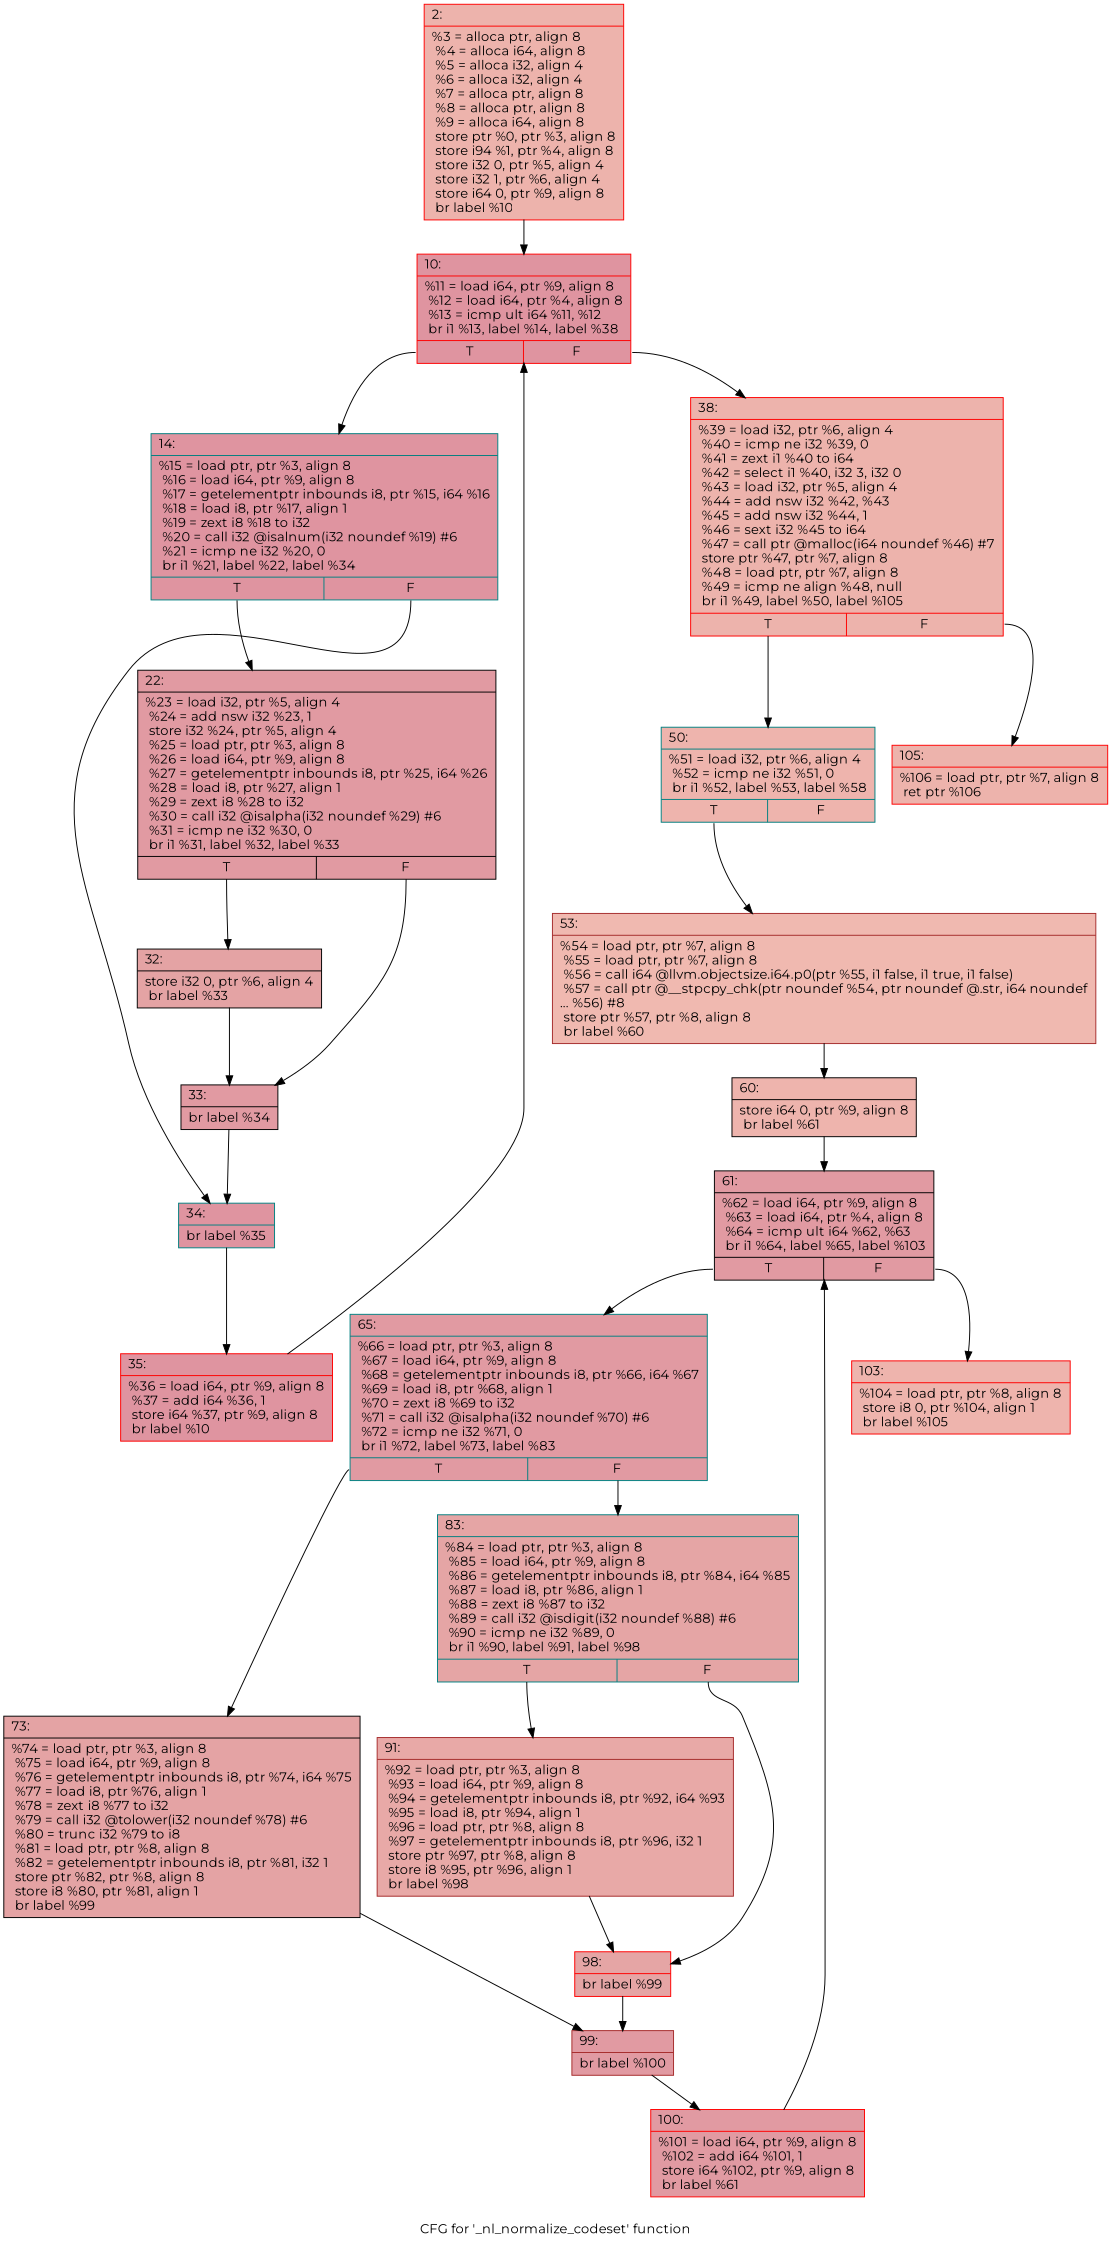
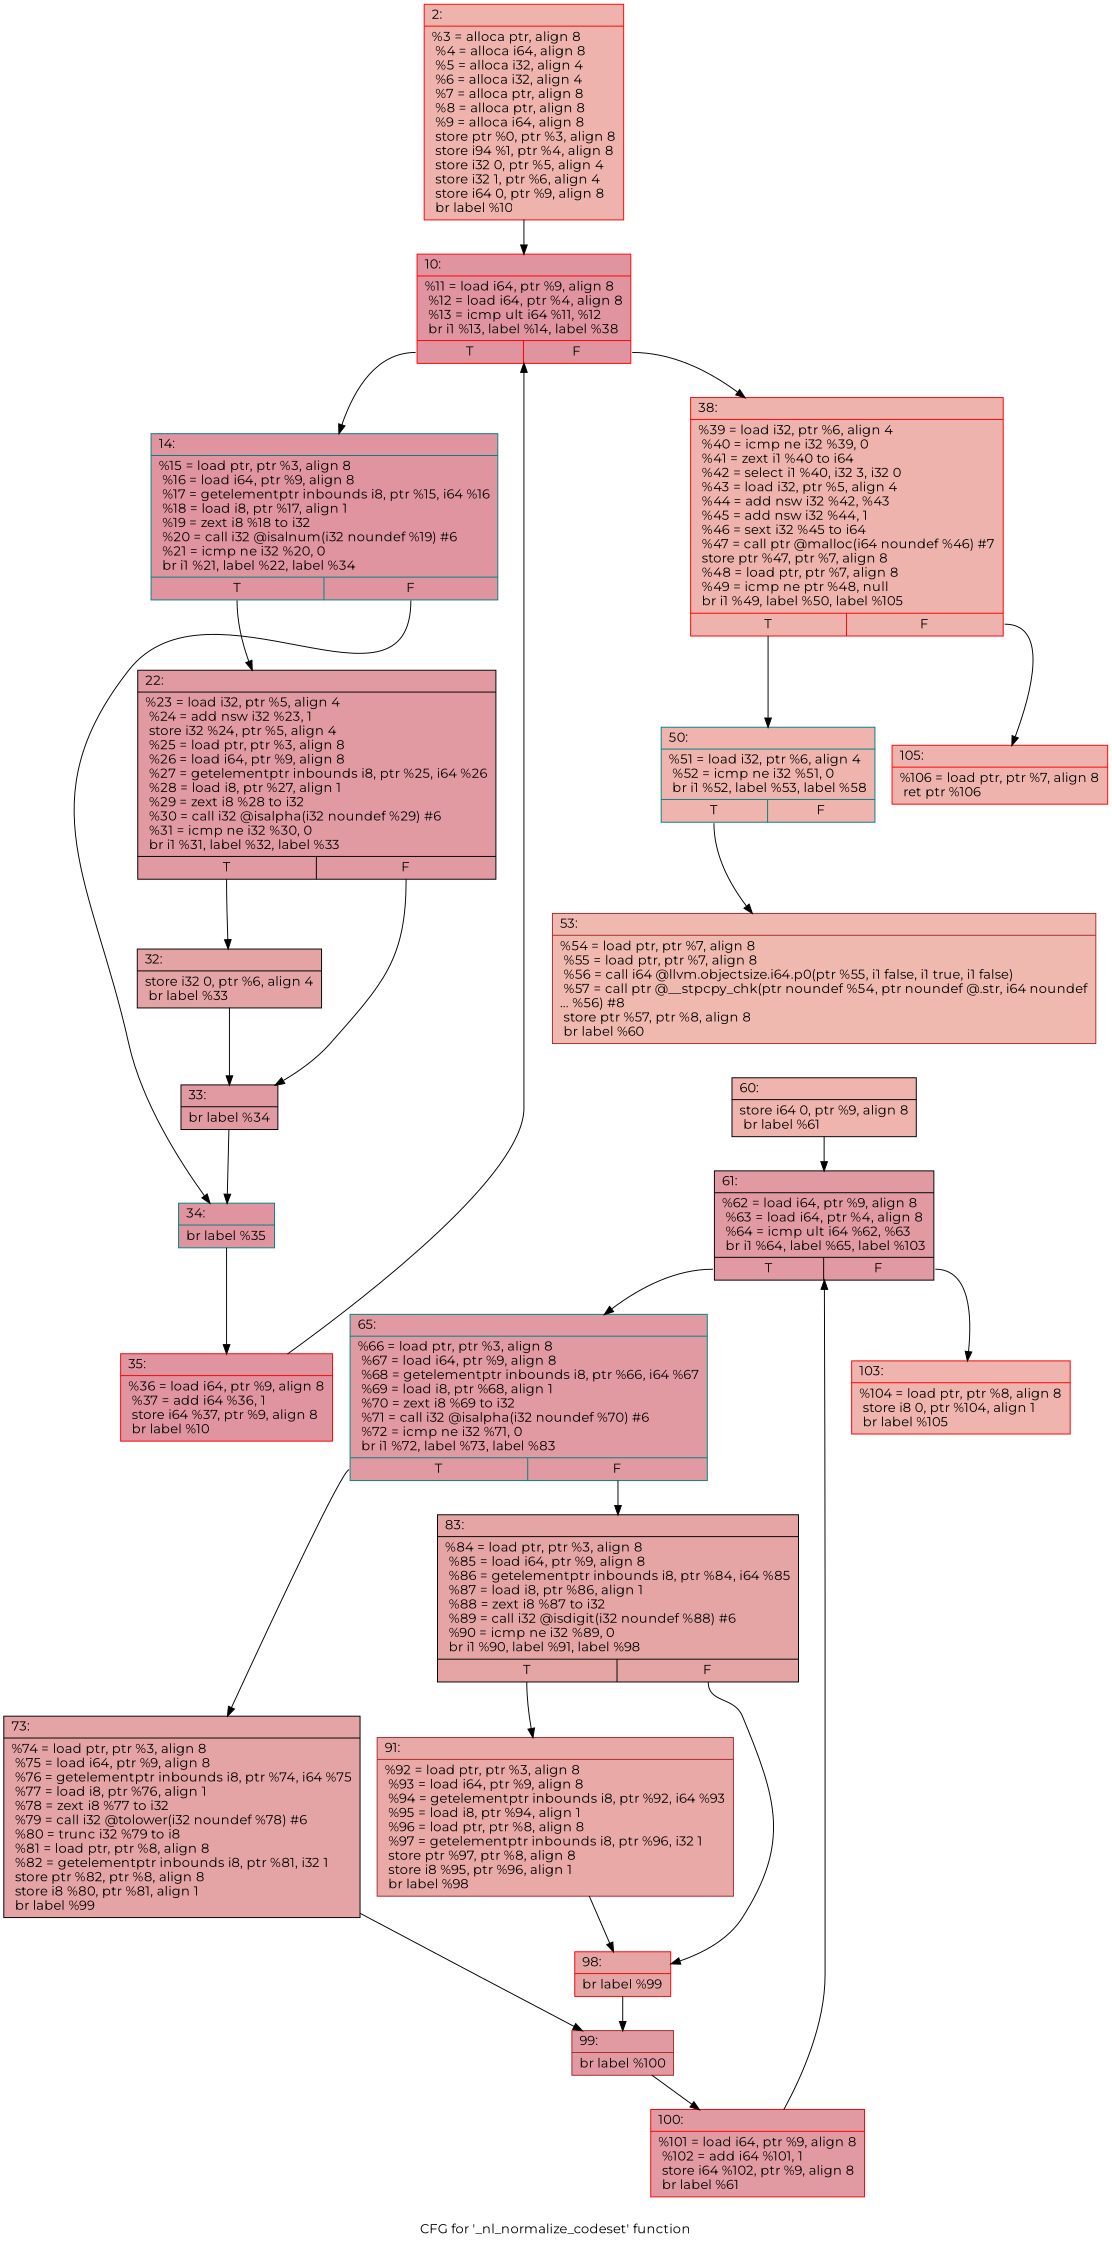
node "38:": text "%49 = icmp ne align %48, null" -> "%49 = icmp ne ptr %48, null"
edge "53:" -> "60:": removed
node "83:": color teal -> black
